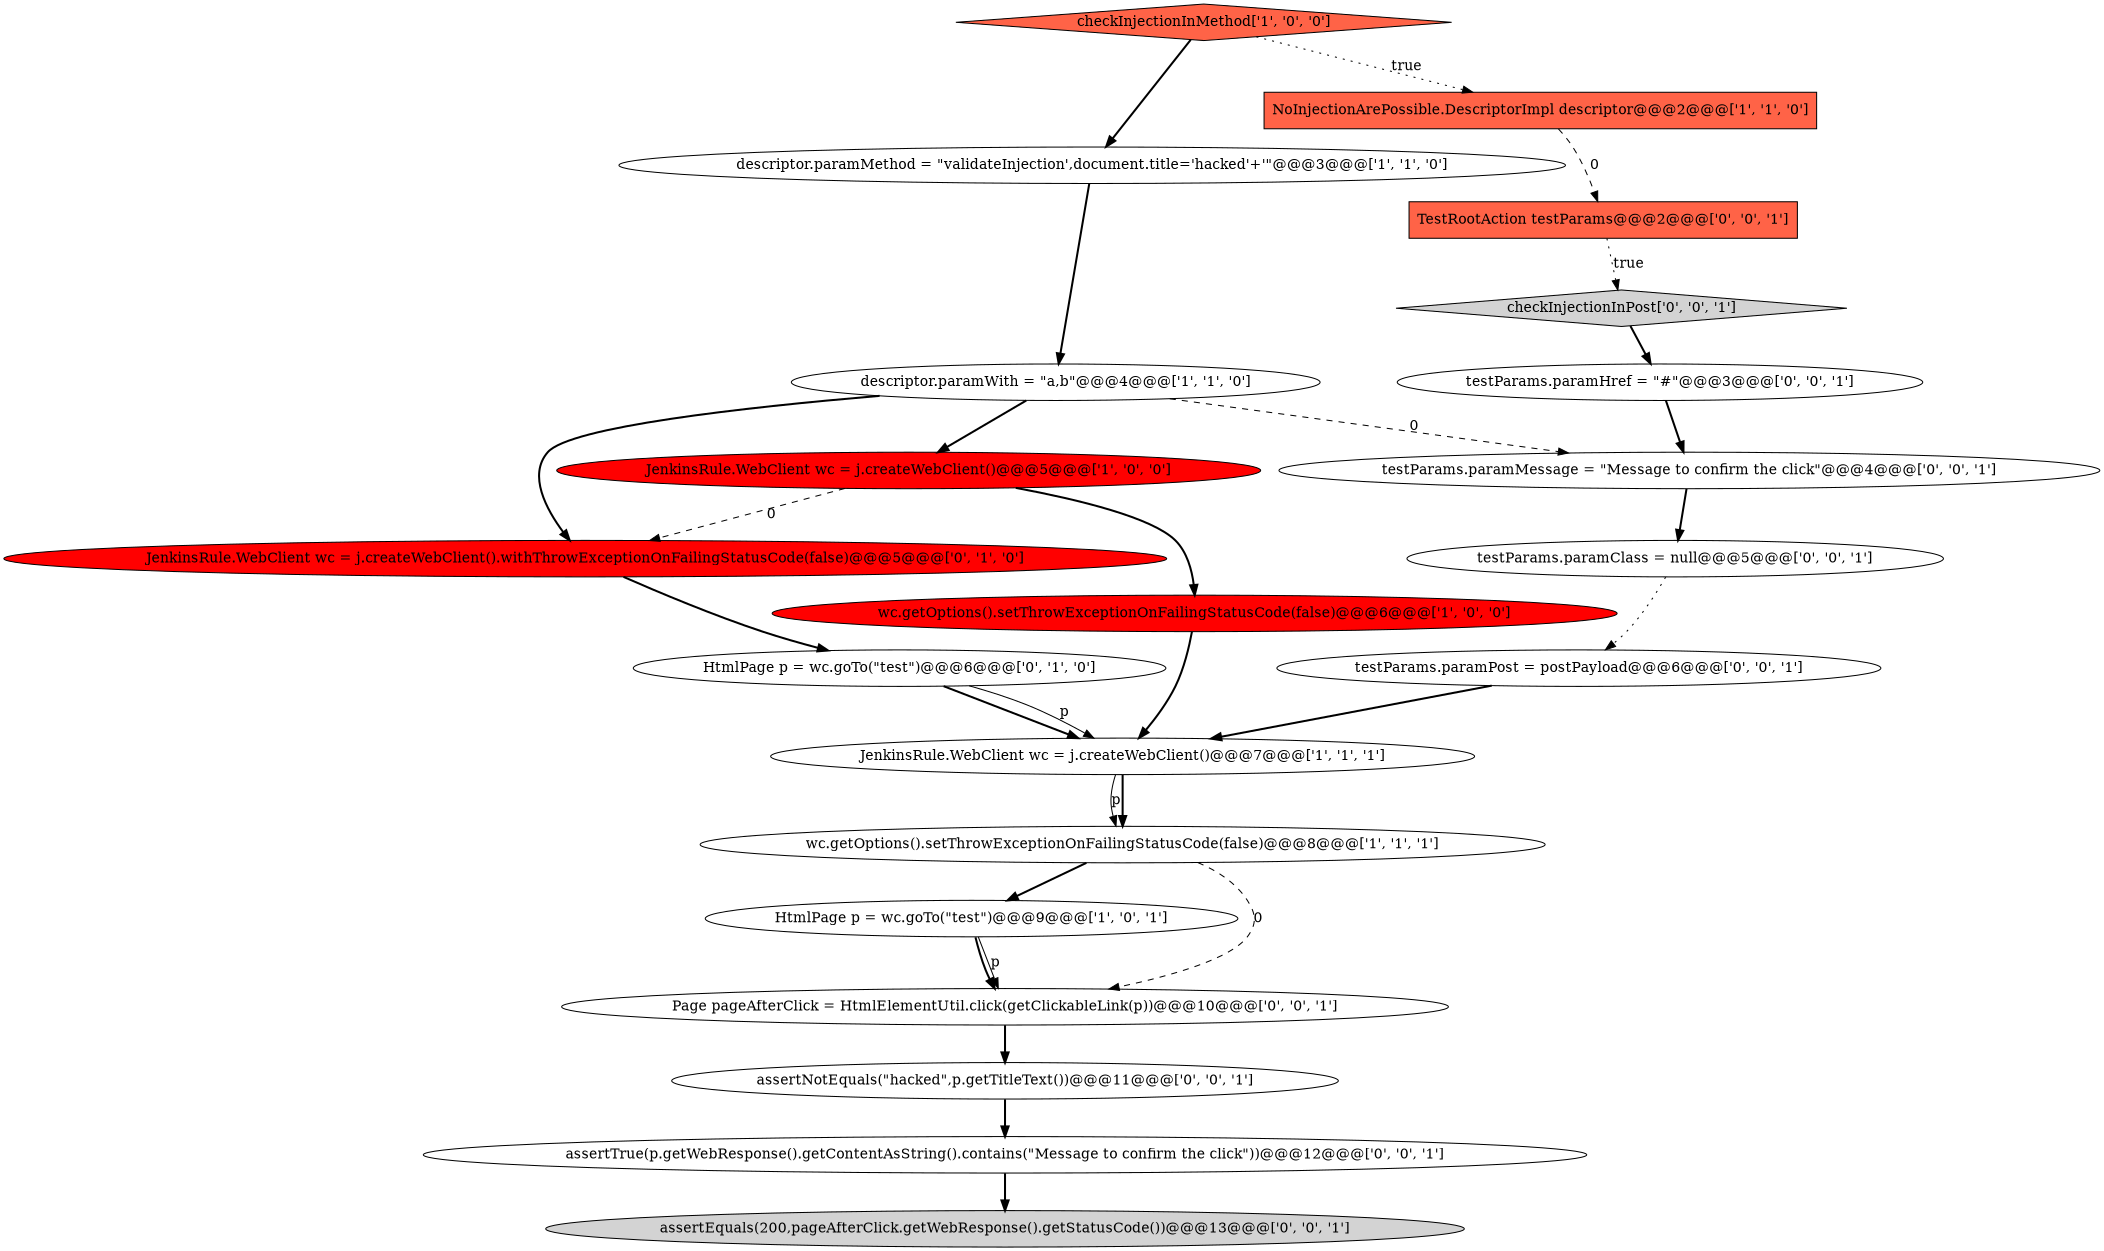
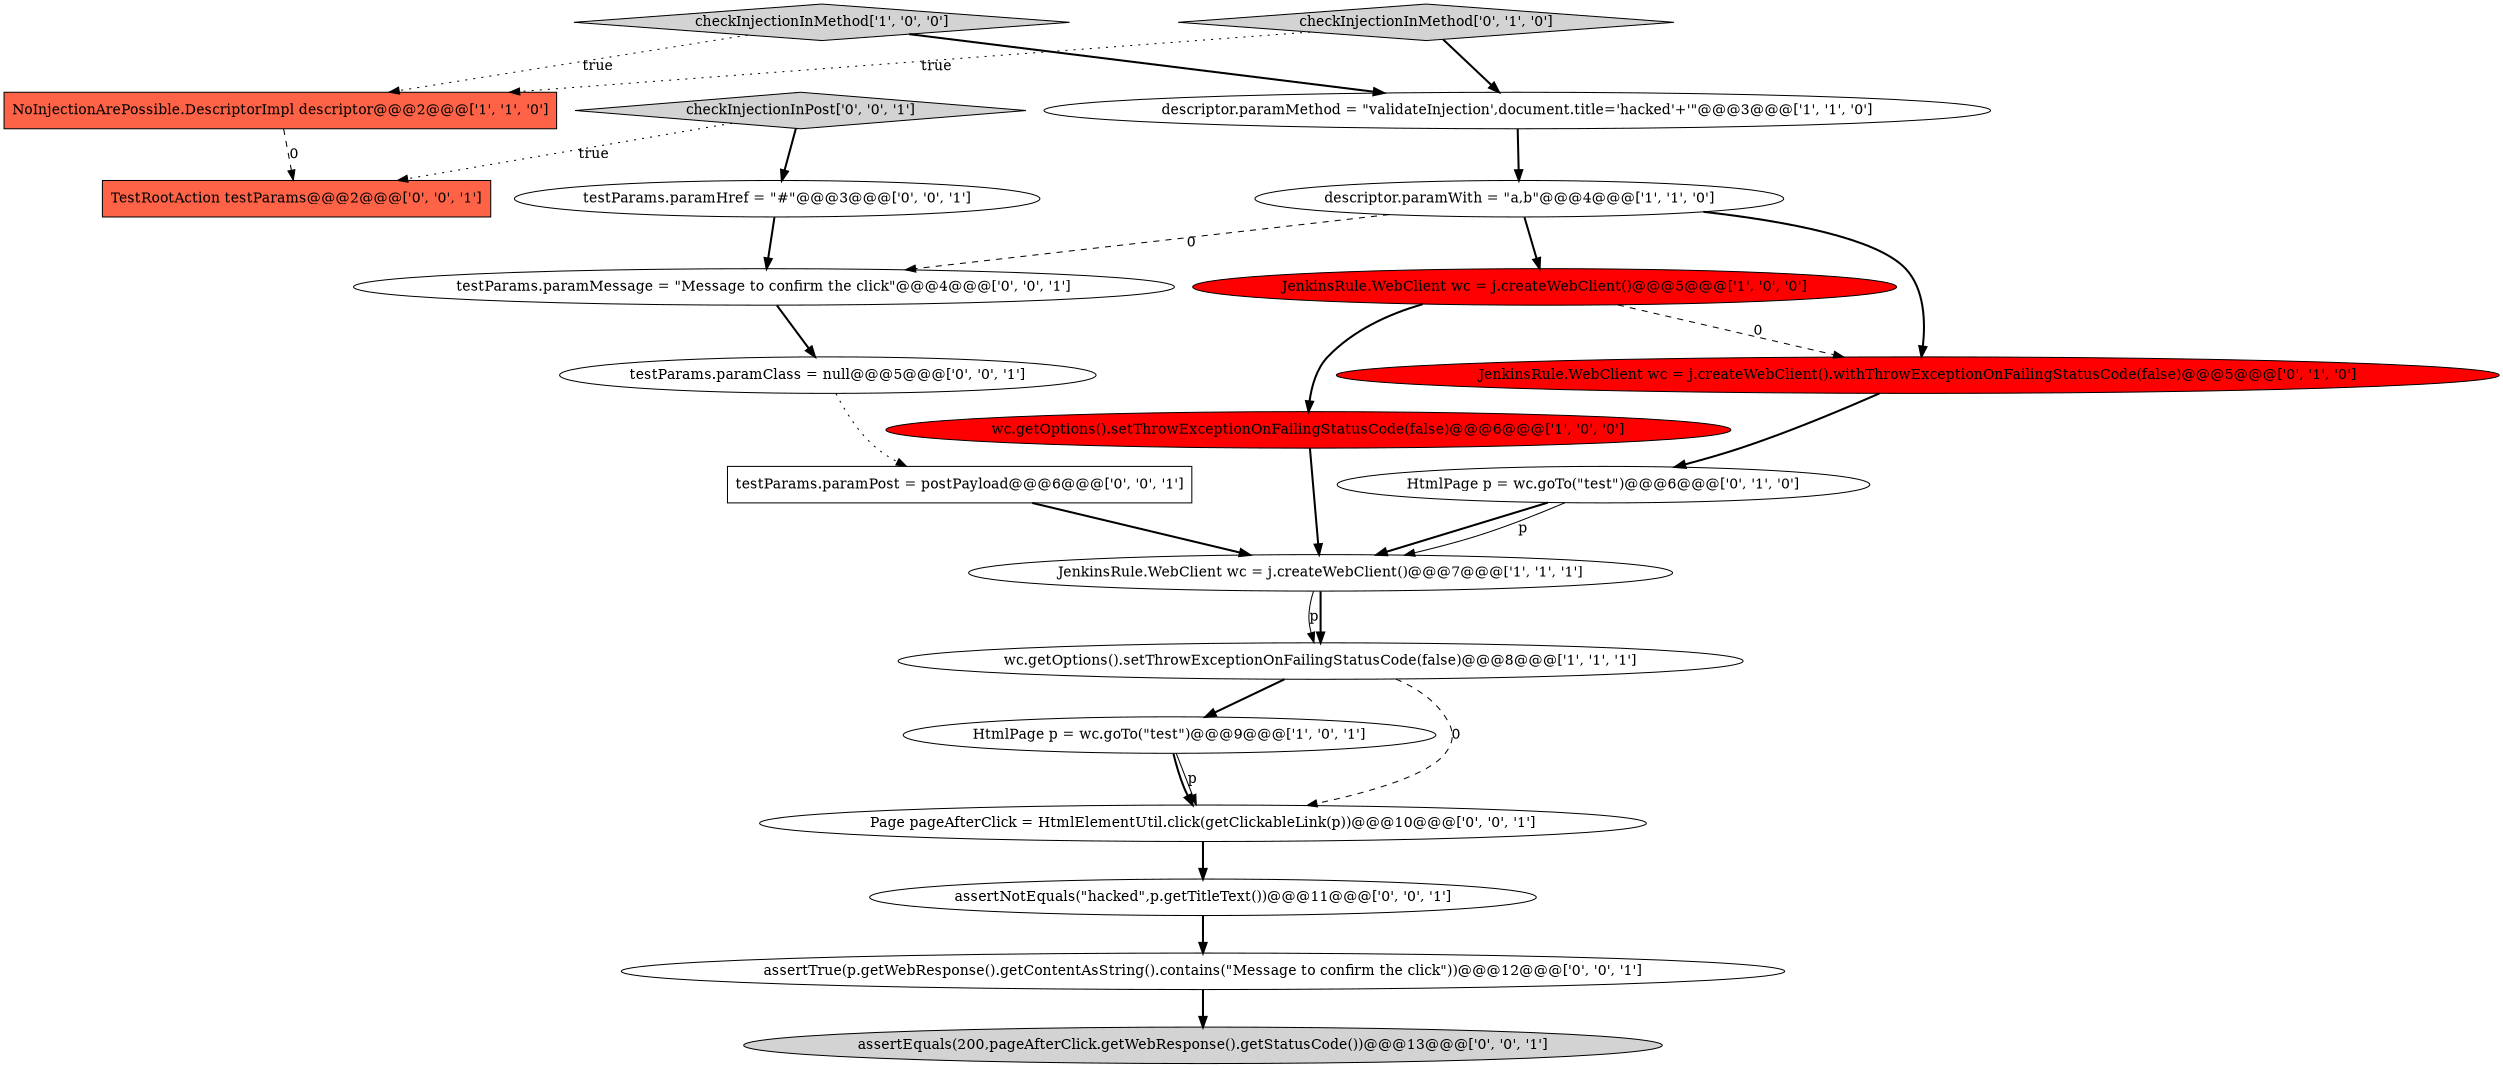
node "checkInjectionInMethod['1', '0', '0']": fillcolor tomato -> lightgray
node "checkInjectionInMethod['0', '1', '0']": added
edge "TestRootAction testParams@@@2@@@['0', '0', '1']" -> "checkInjectionInPost['0', '0', '1']": reversed
node "testParams.paramPost = postPayload@@@6@@@['0', '0', '1']": shape ellipse -> box
